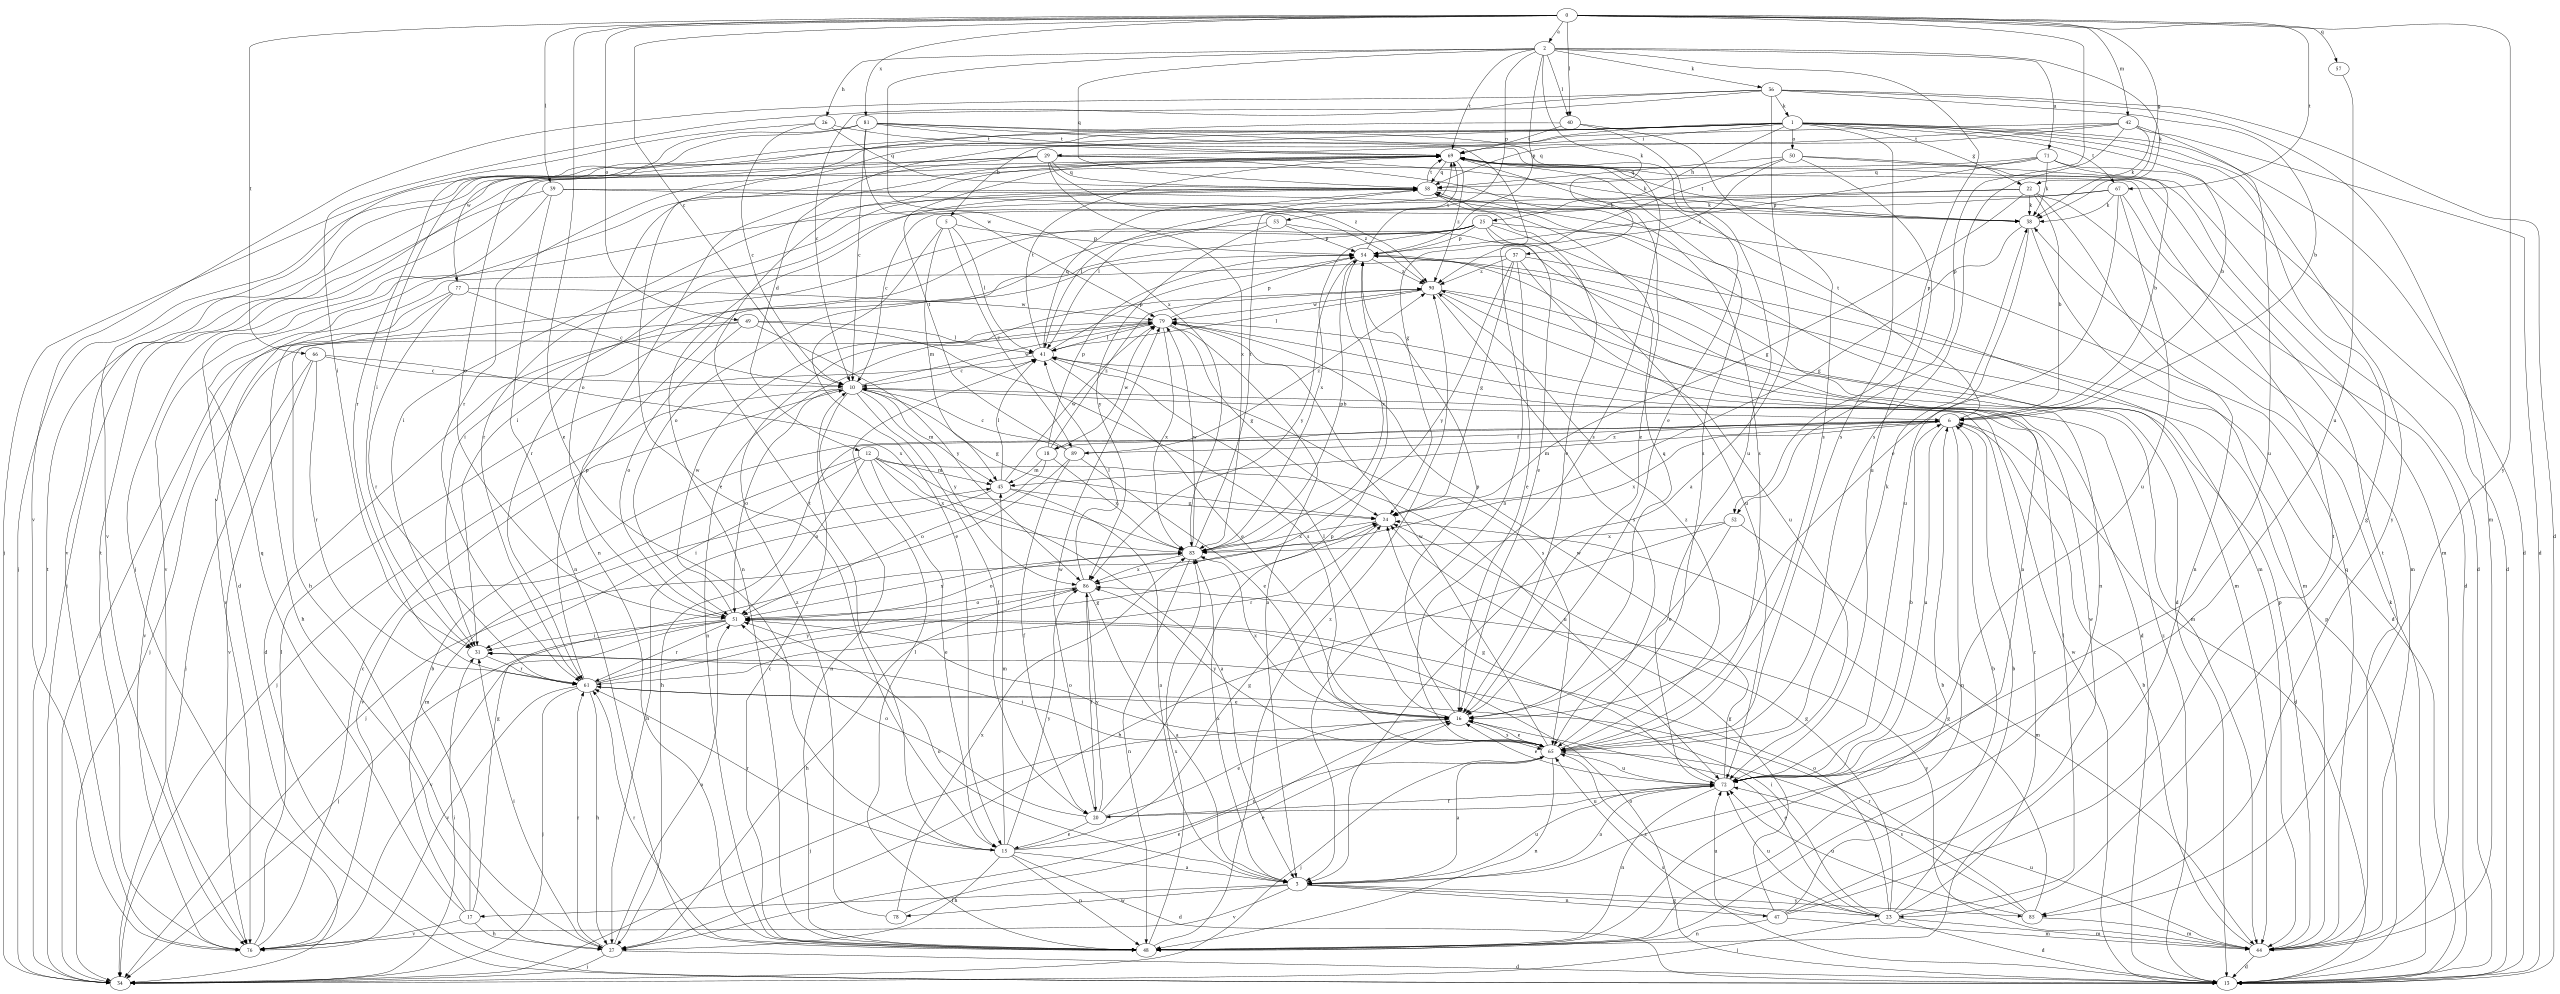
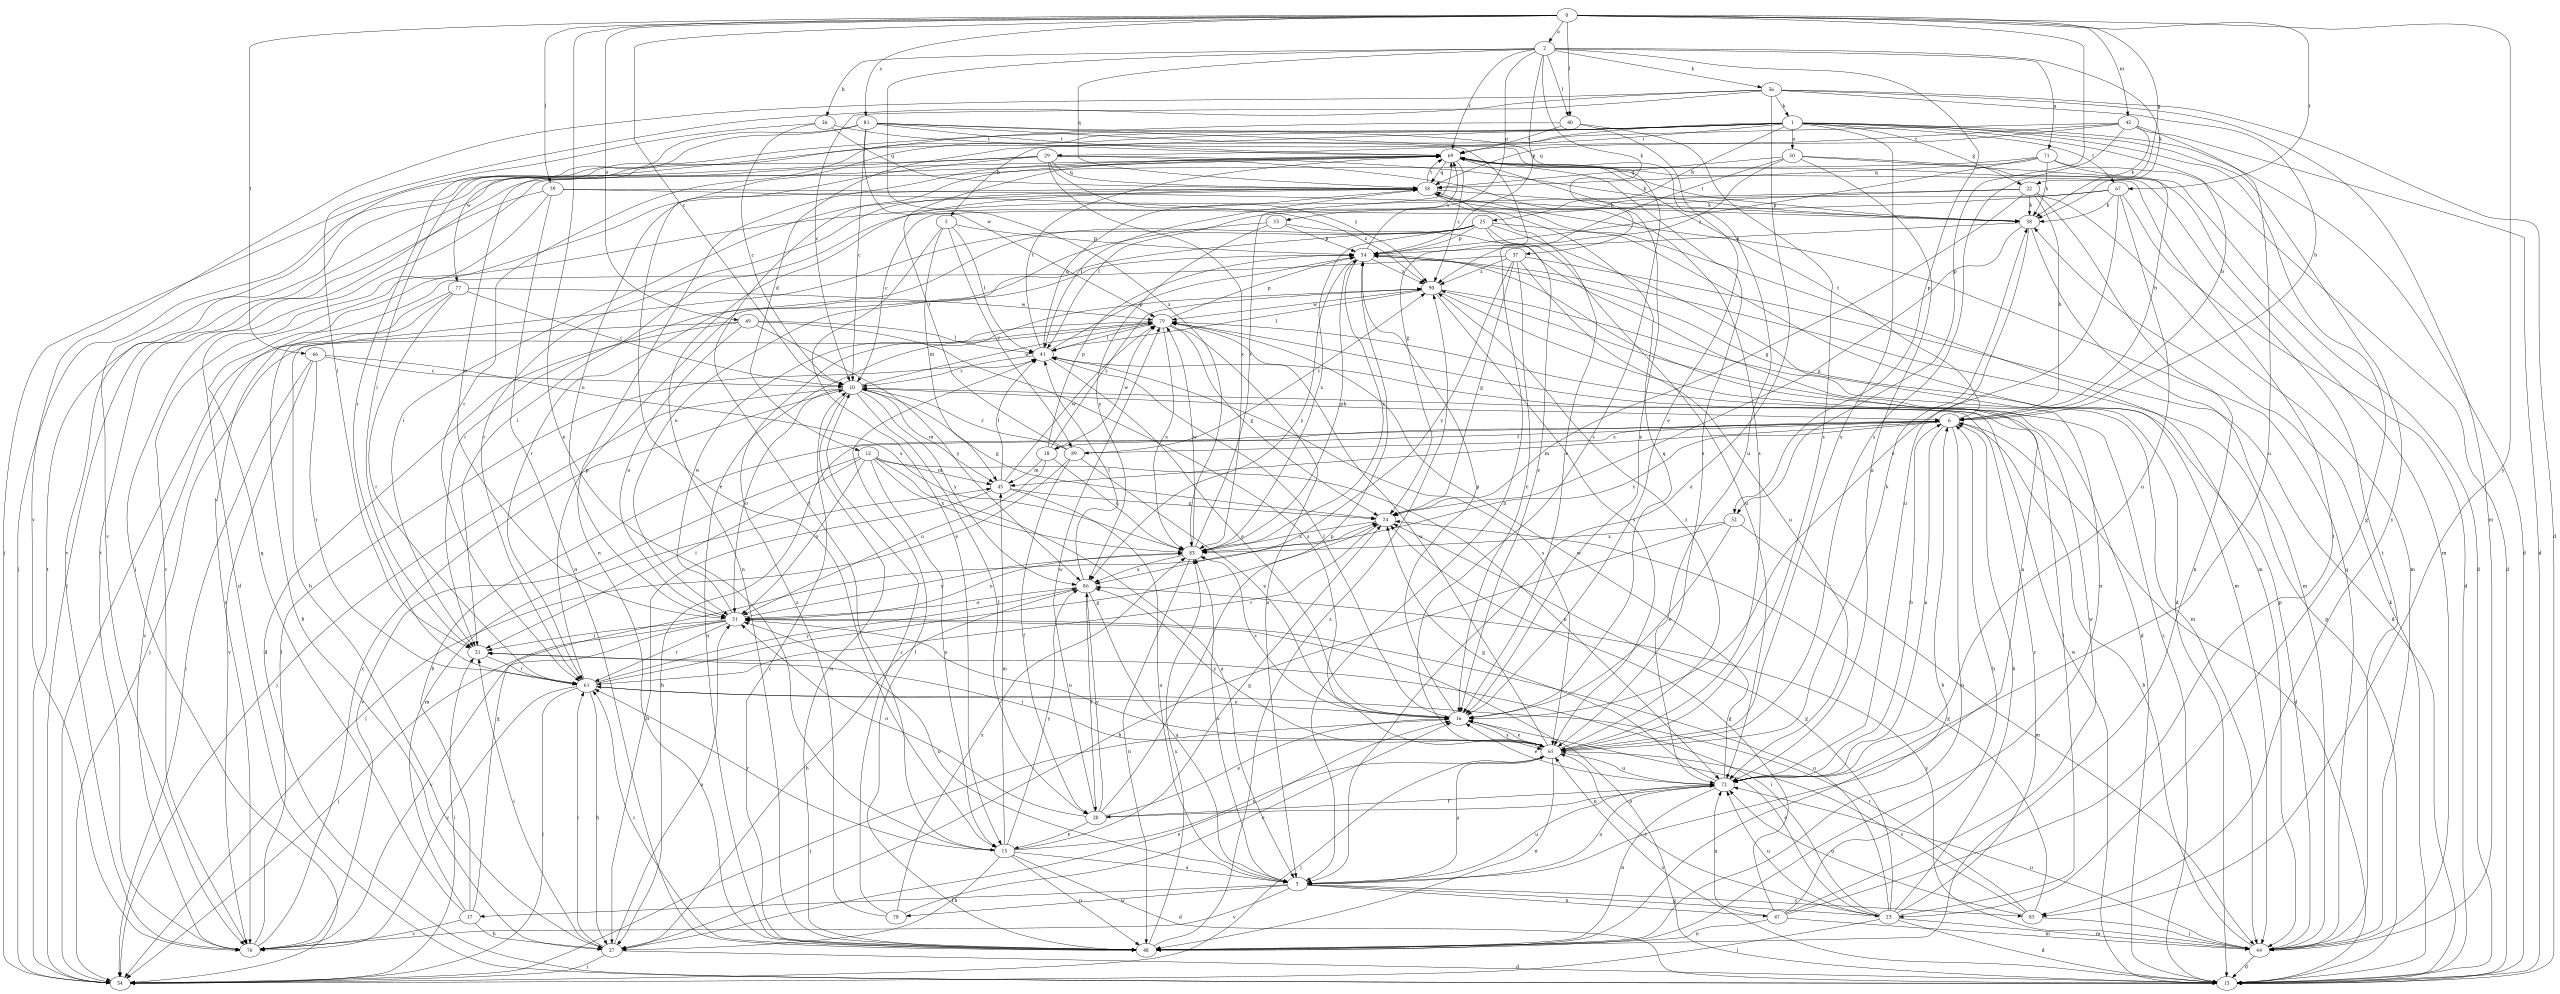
node "57": removed
edge "38" -> "54": added, label "p"
edge "78" -> "10": added, label "c"
edge "85" -> "44": label "m" -> "j"
